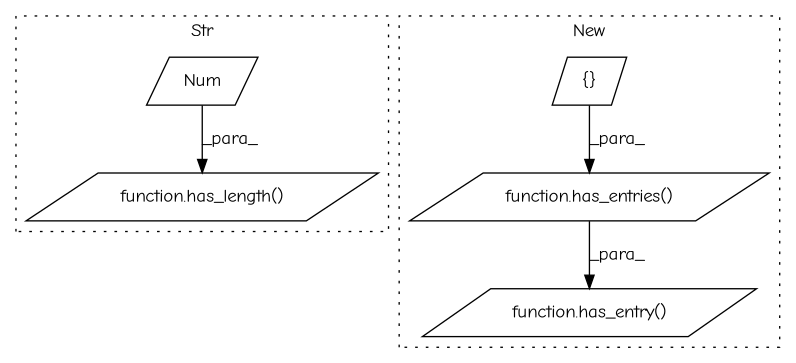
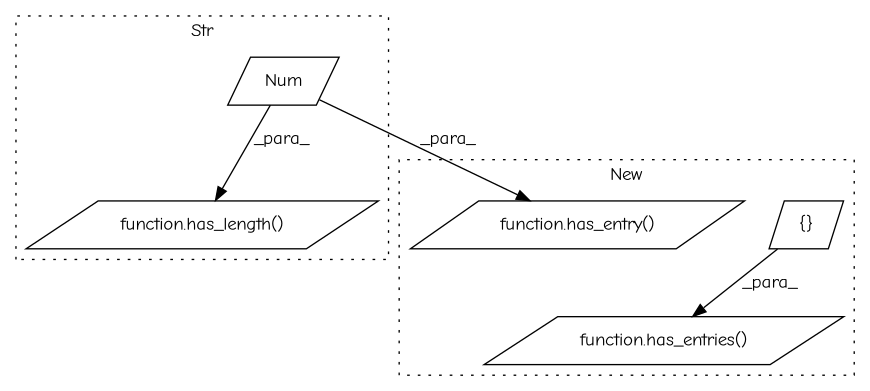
edge "function.has_entries()" -> "function.has_entry()": now "Num" -> "function.has_entry()"
